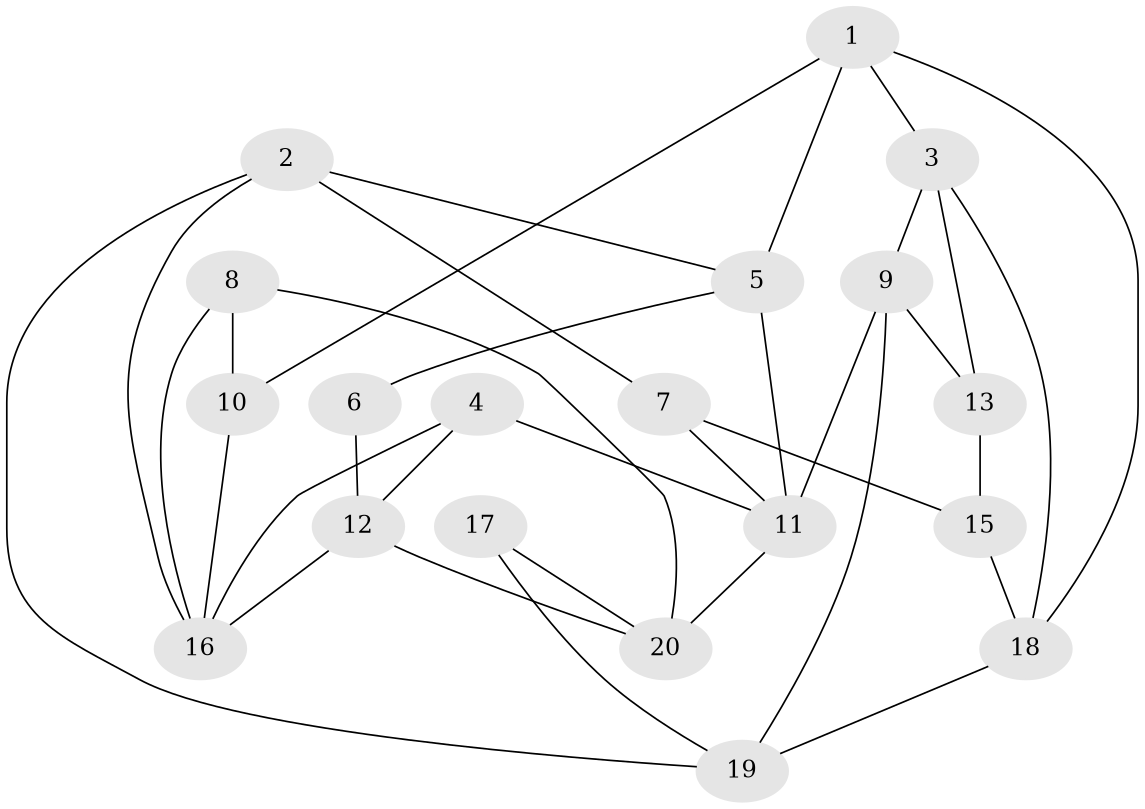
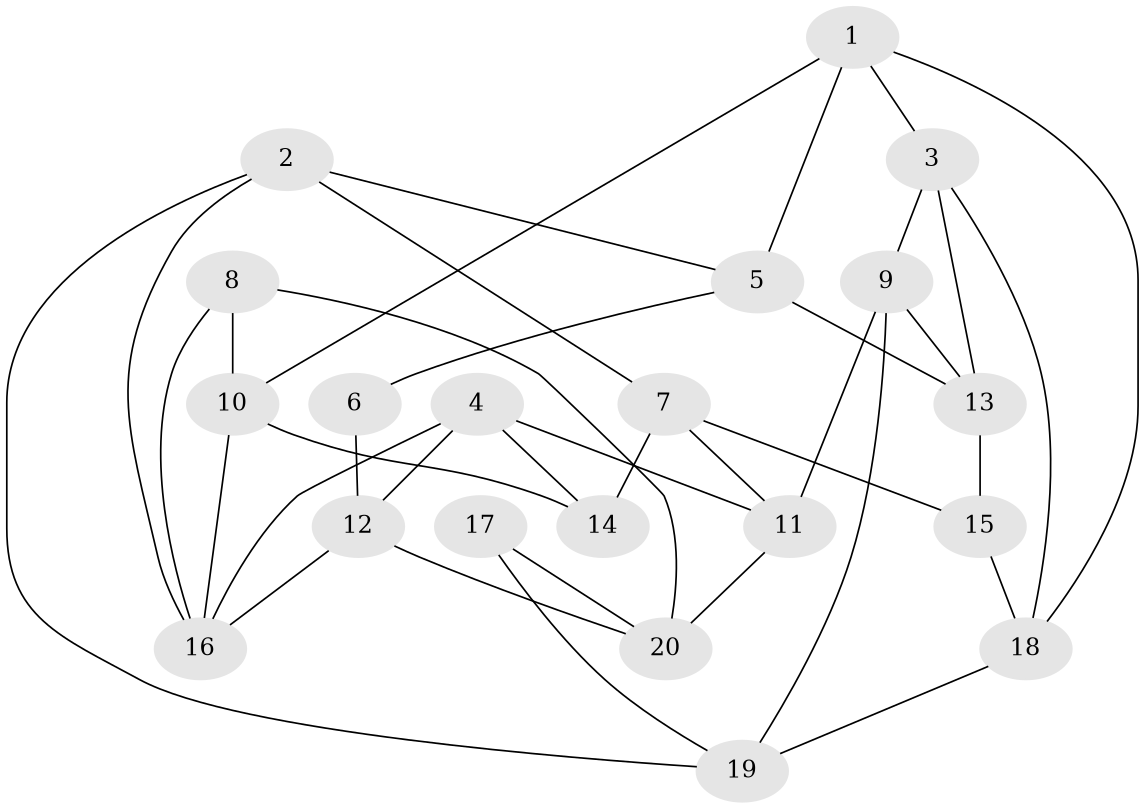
edge "5" -- "11": now "5" -- "13"
node "14": added
